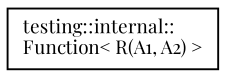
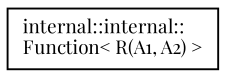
node "testing::internal:: Function< R(A1, A2) >": label "testing::internal:: Function< R(A1, A2) >" -> "internal::internal:: Function< R(A1, A2) >"
